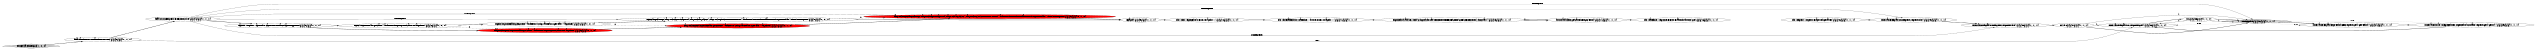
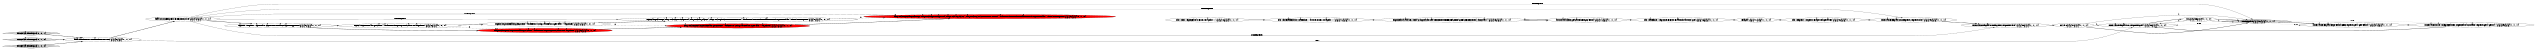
node "replayAll()@@@9@@@['1', '1', '1']": removed
node "verifyAll()@@@17@@@['1', '1', '1']": added
node "testGetStartTimeAsync['0', '0', '1']": added
node "testGetStartTimeAsync['0', '1', '0']": added
